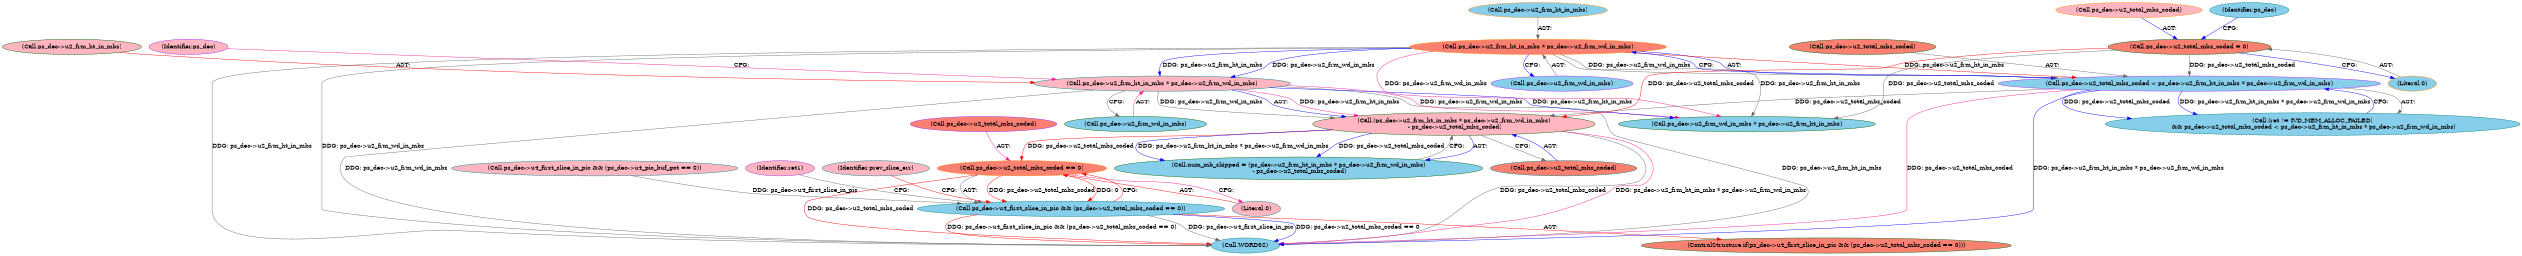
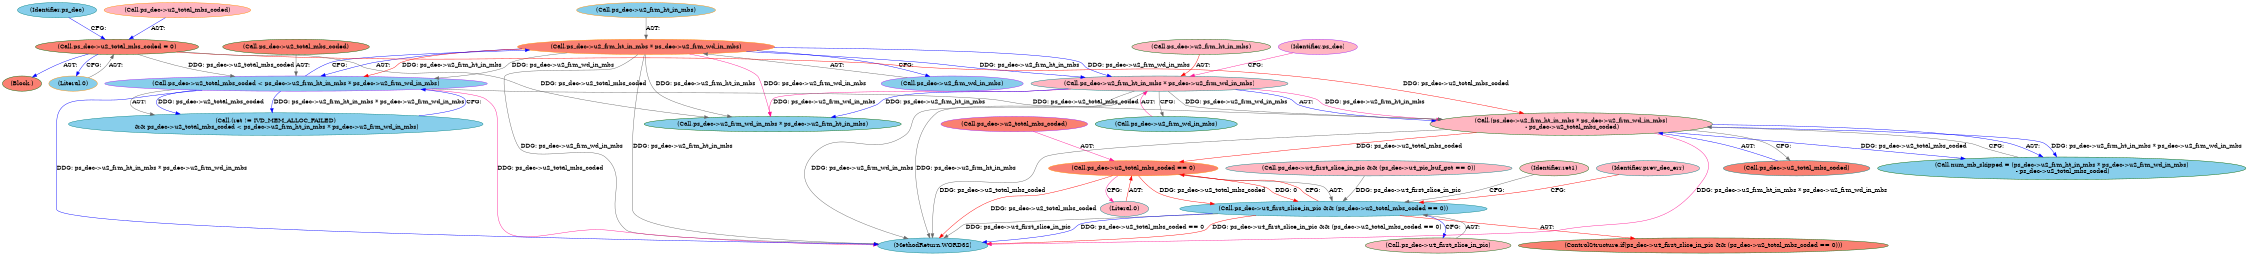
node "(Block,)": added
node "(Identifier,ret1)": color purple -> darkgreen
node "(Identifier,prev_slice_err)": label "(Identifier,prev_slice_err)" -> "(Identifier,prev_dec_err)"
node "(Call,WORD32)": label "(Call,WORD32)" -> "(MethodReturn,WORD32)"
node "(Call,ps_dec->u4_first_slice_in_pic)": added
